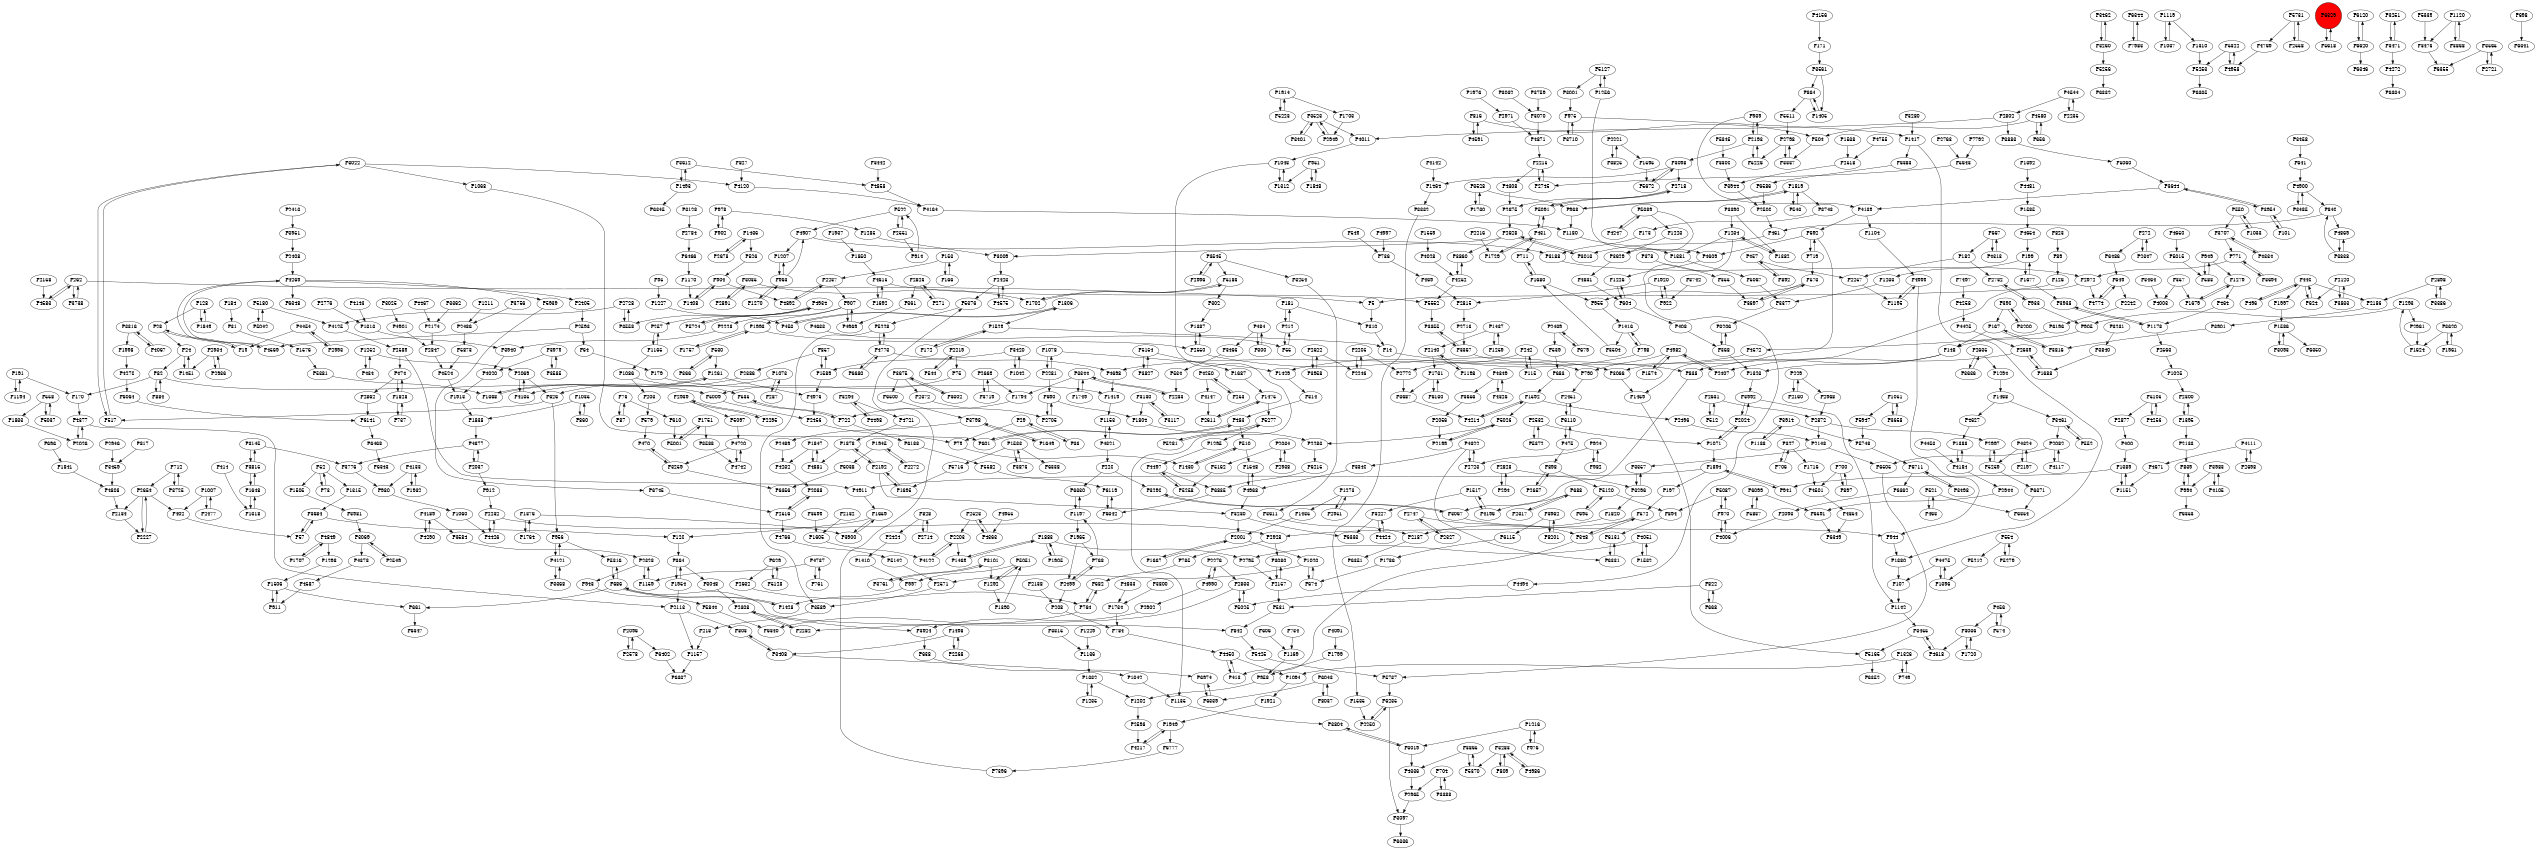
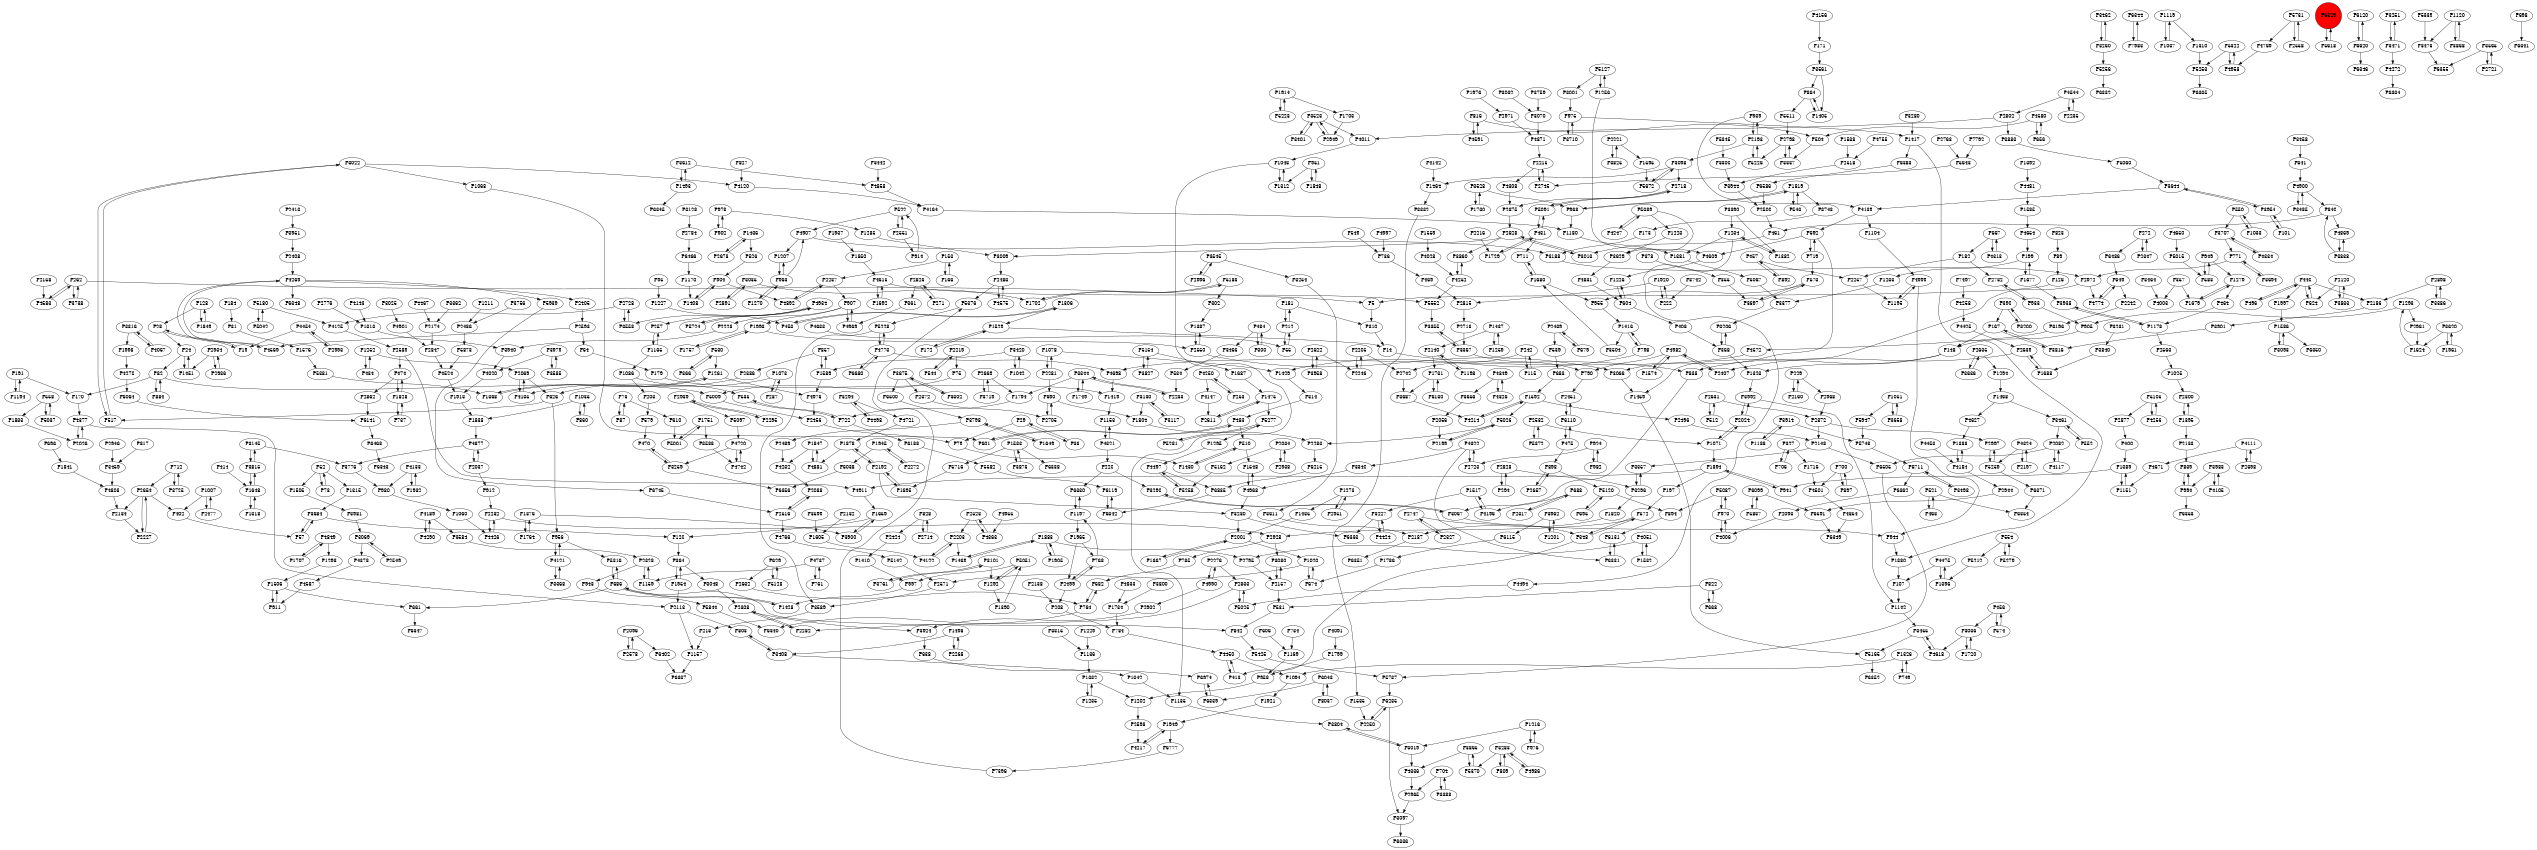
edge "P3545" -> "P5186": removed
node "P2423": label "P2423" -> "P2483"
node "P922": label "P922" -> "P222"
node "P2772": label "P2772" -> "P2742"
edge "P414" -> "P1318": now "P414" -> "P1648"
node "P8201": label "P8201" -> "P1201"
